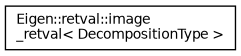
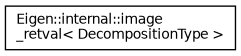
node "Eigen::retval::image _retval< DecompositionType >": label "Eigen::retval::image _retval< DecompositionType >" -> "Eigen::internal::image _retval< DecompositionType >"
